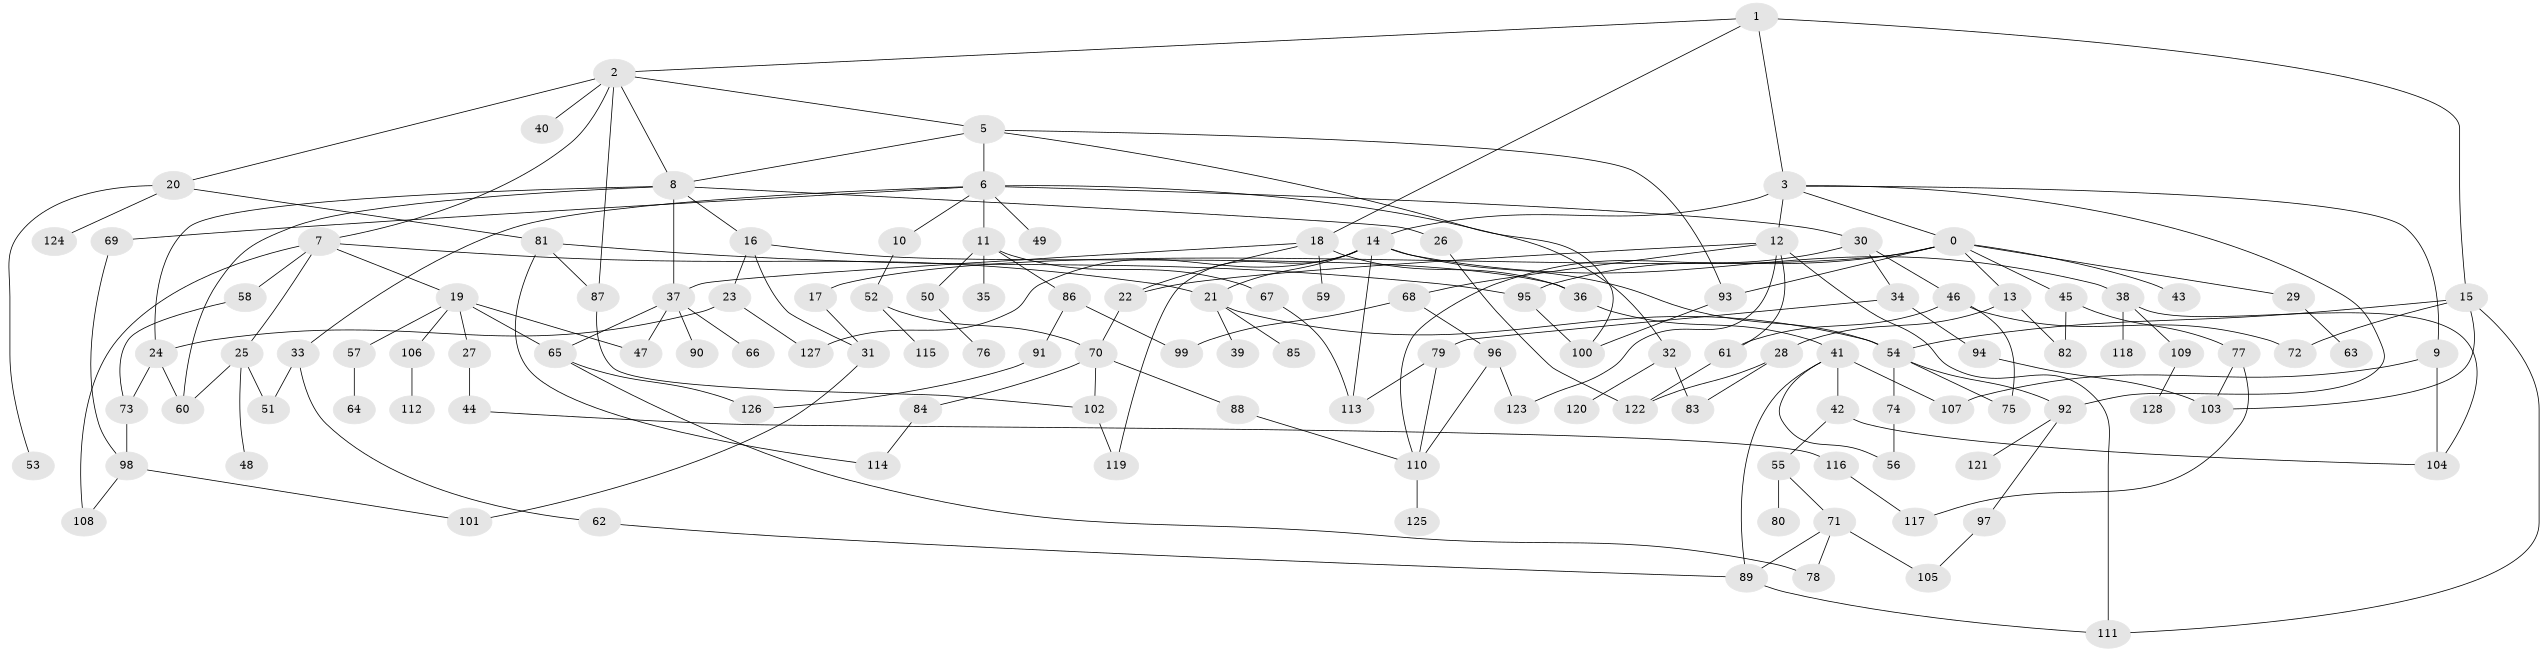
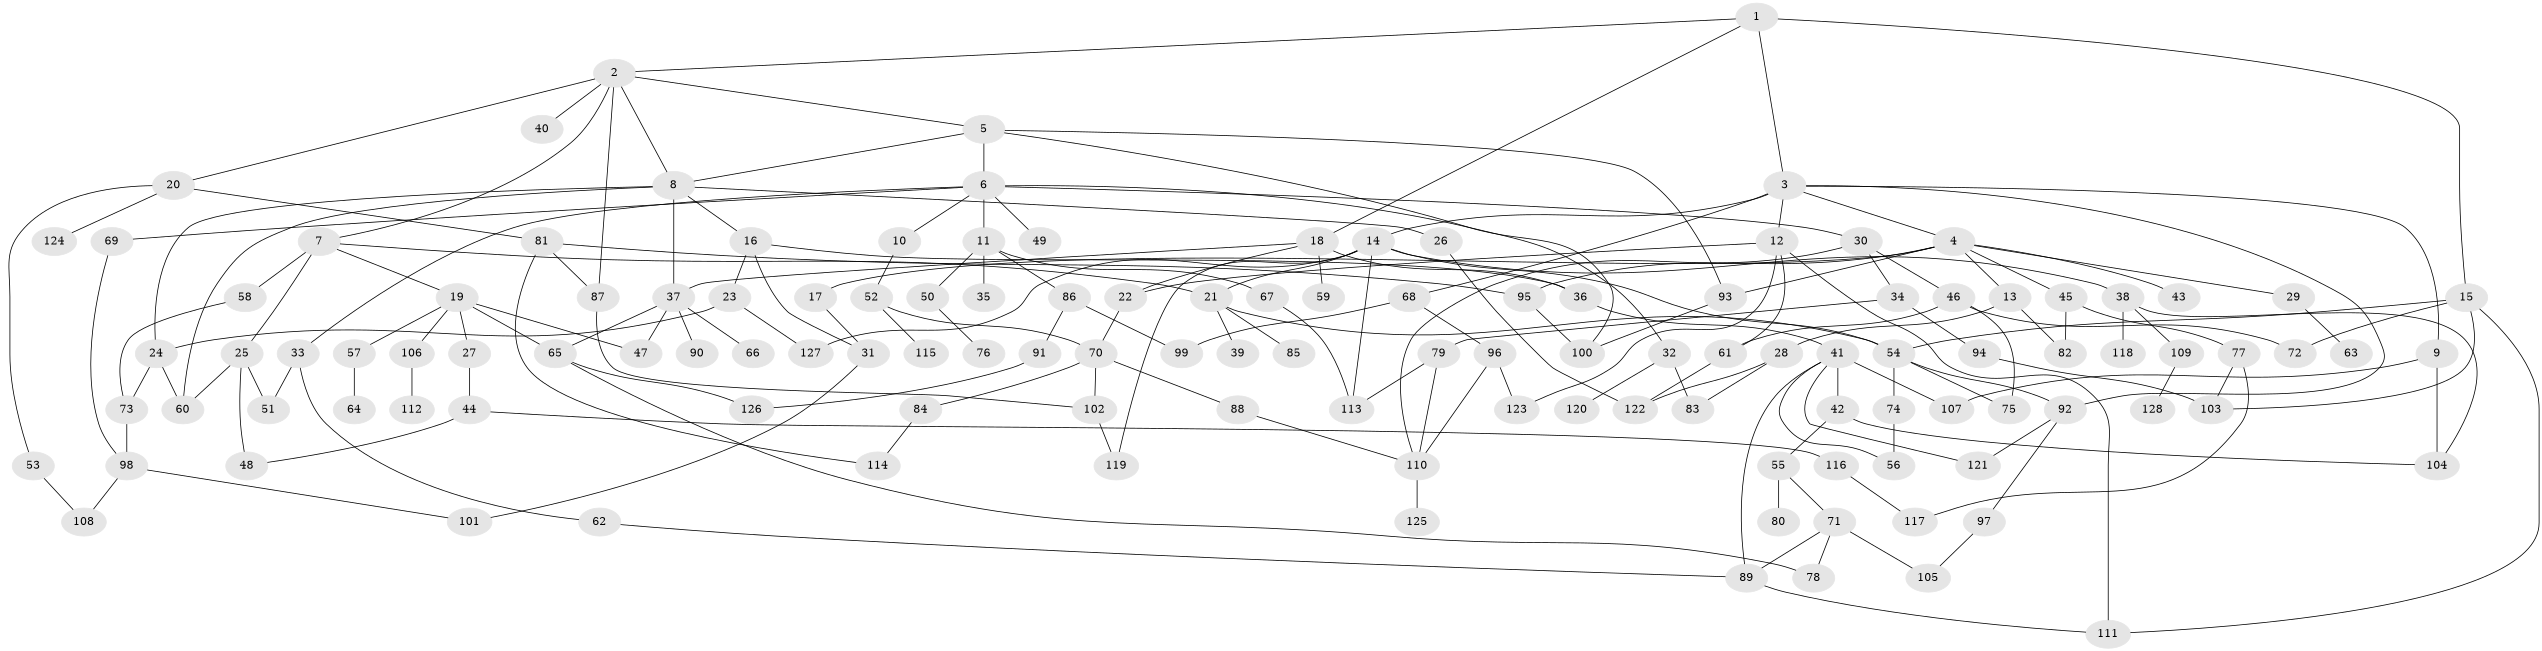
node "0": label "0" -> "4"
edge "12" -- "68": now "3" -- "68"
edge "7" -- "108": now "53" -- "108"
edge "41" -- "121": added
edge "44" -- "48": added
